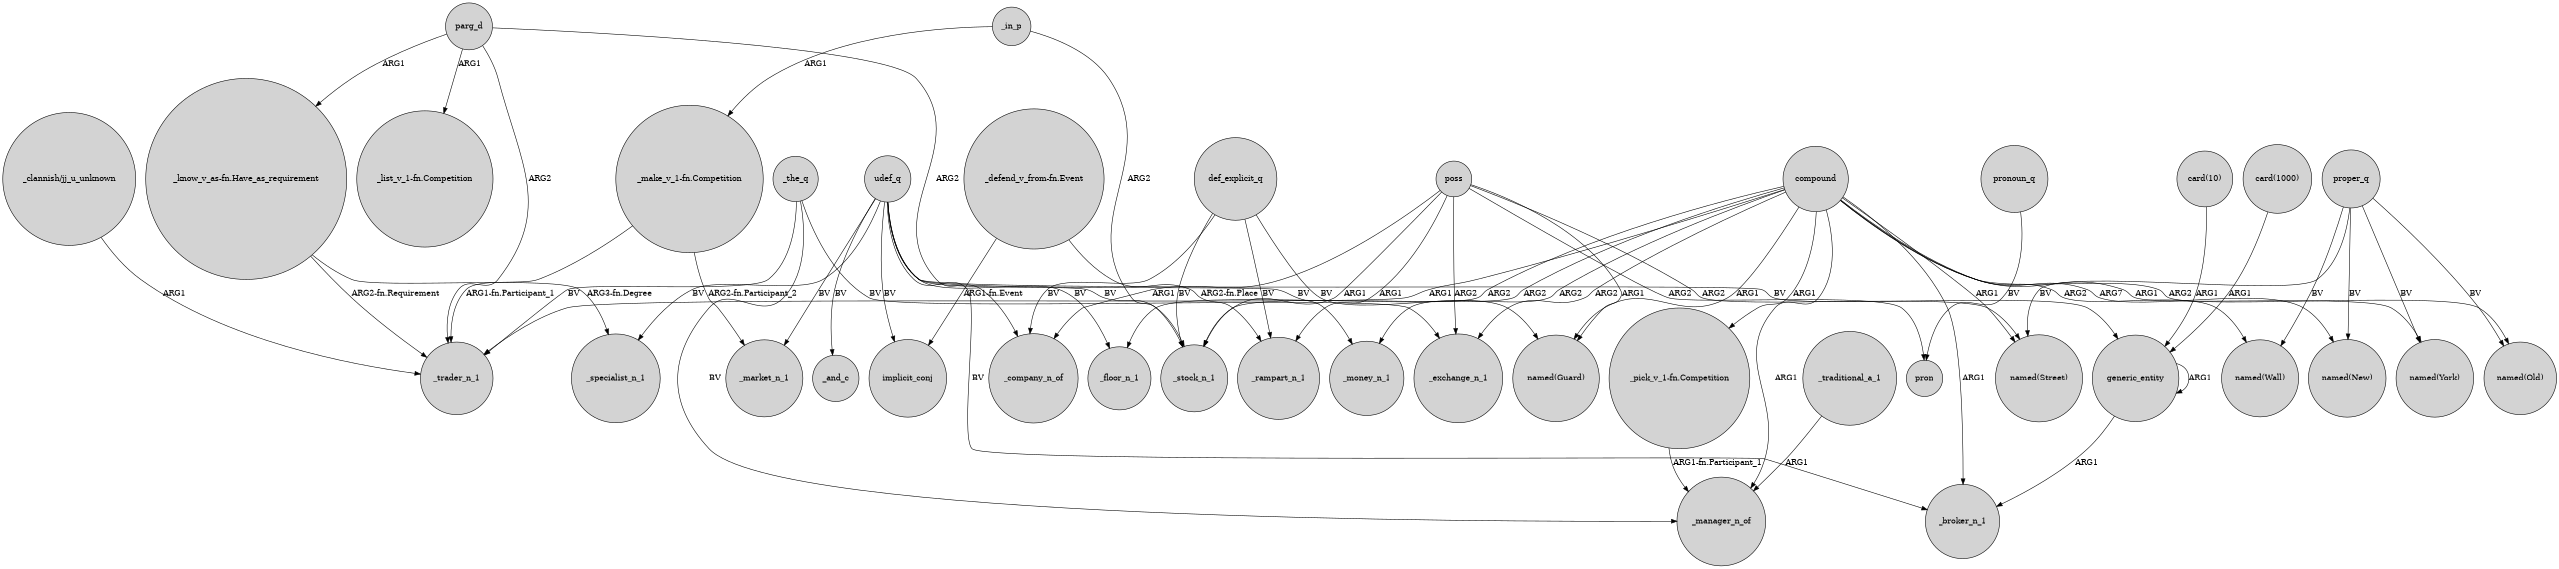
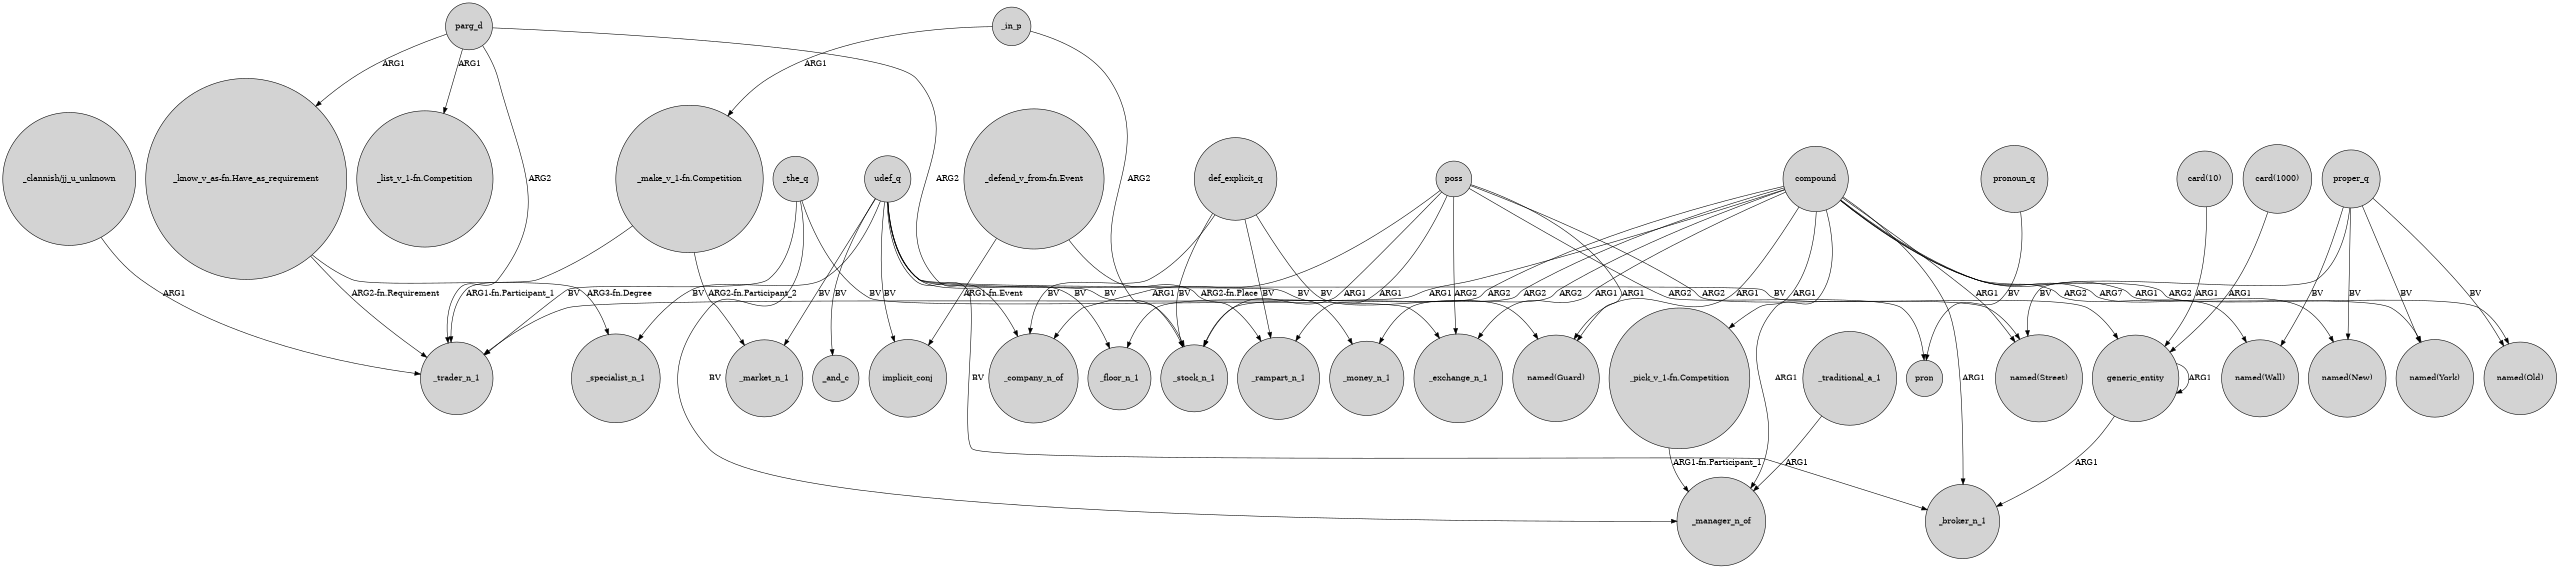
edge "compound" -> "_exchange_n_1": label "ARG2" -> "ARG1"
